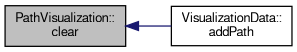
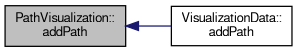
node "PathVisualization:: clear": label "PathVisualization:: clear" -> "PathVisualization:: addPath"
